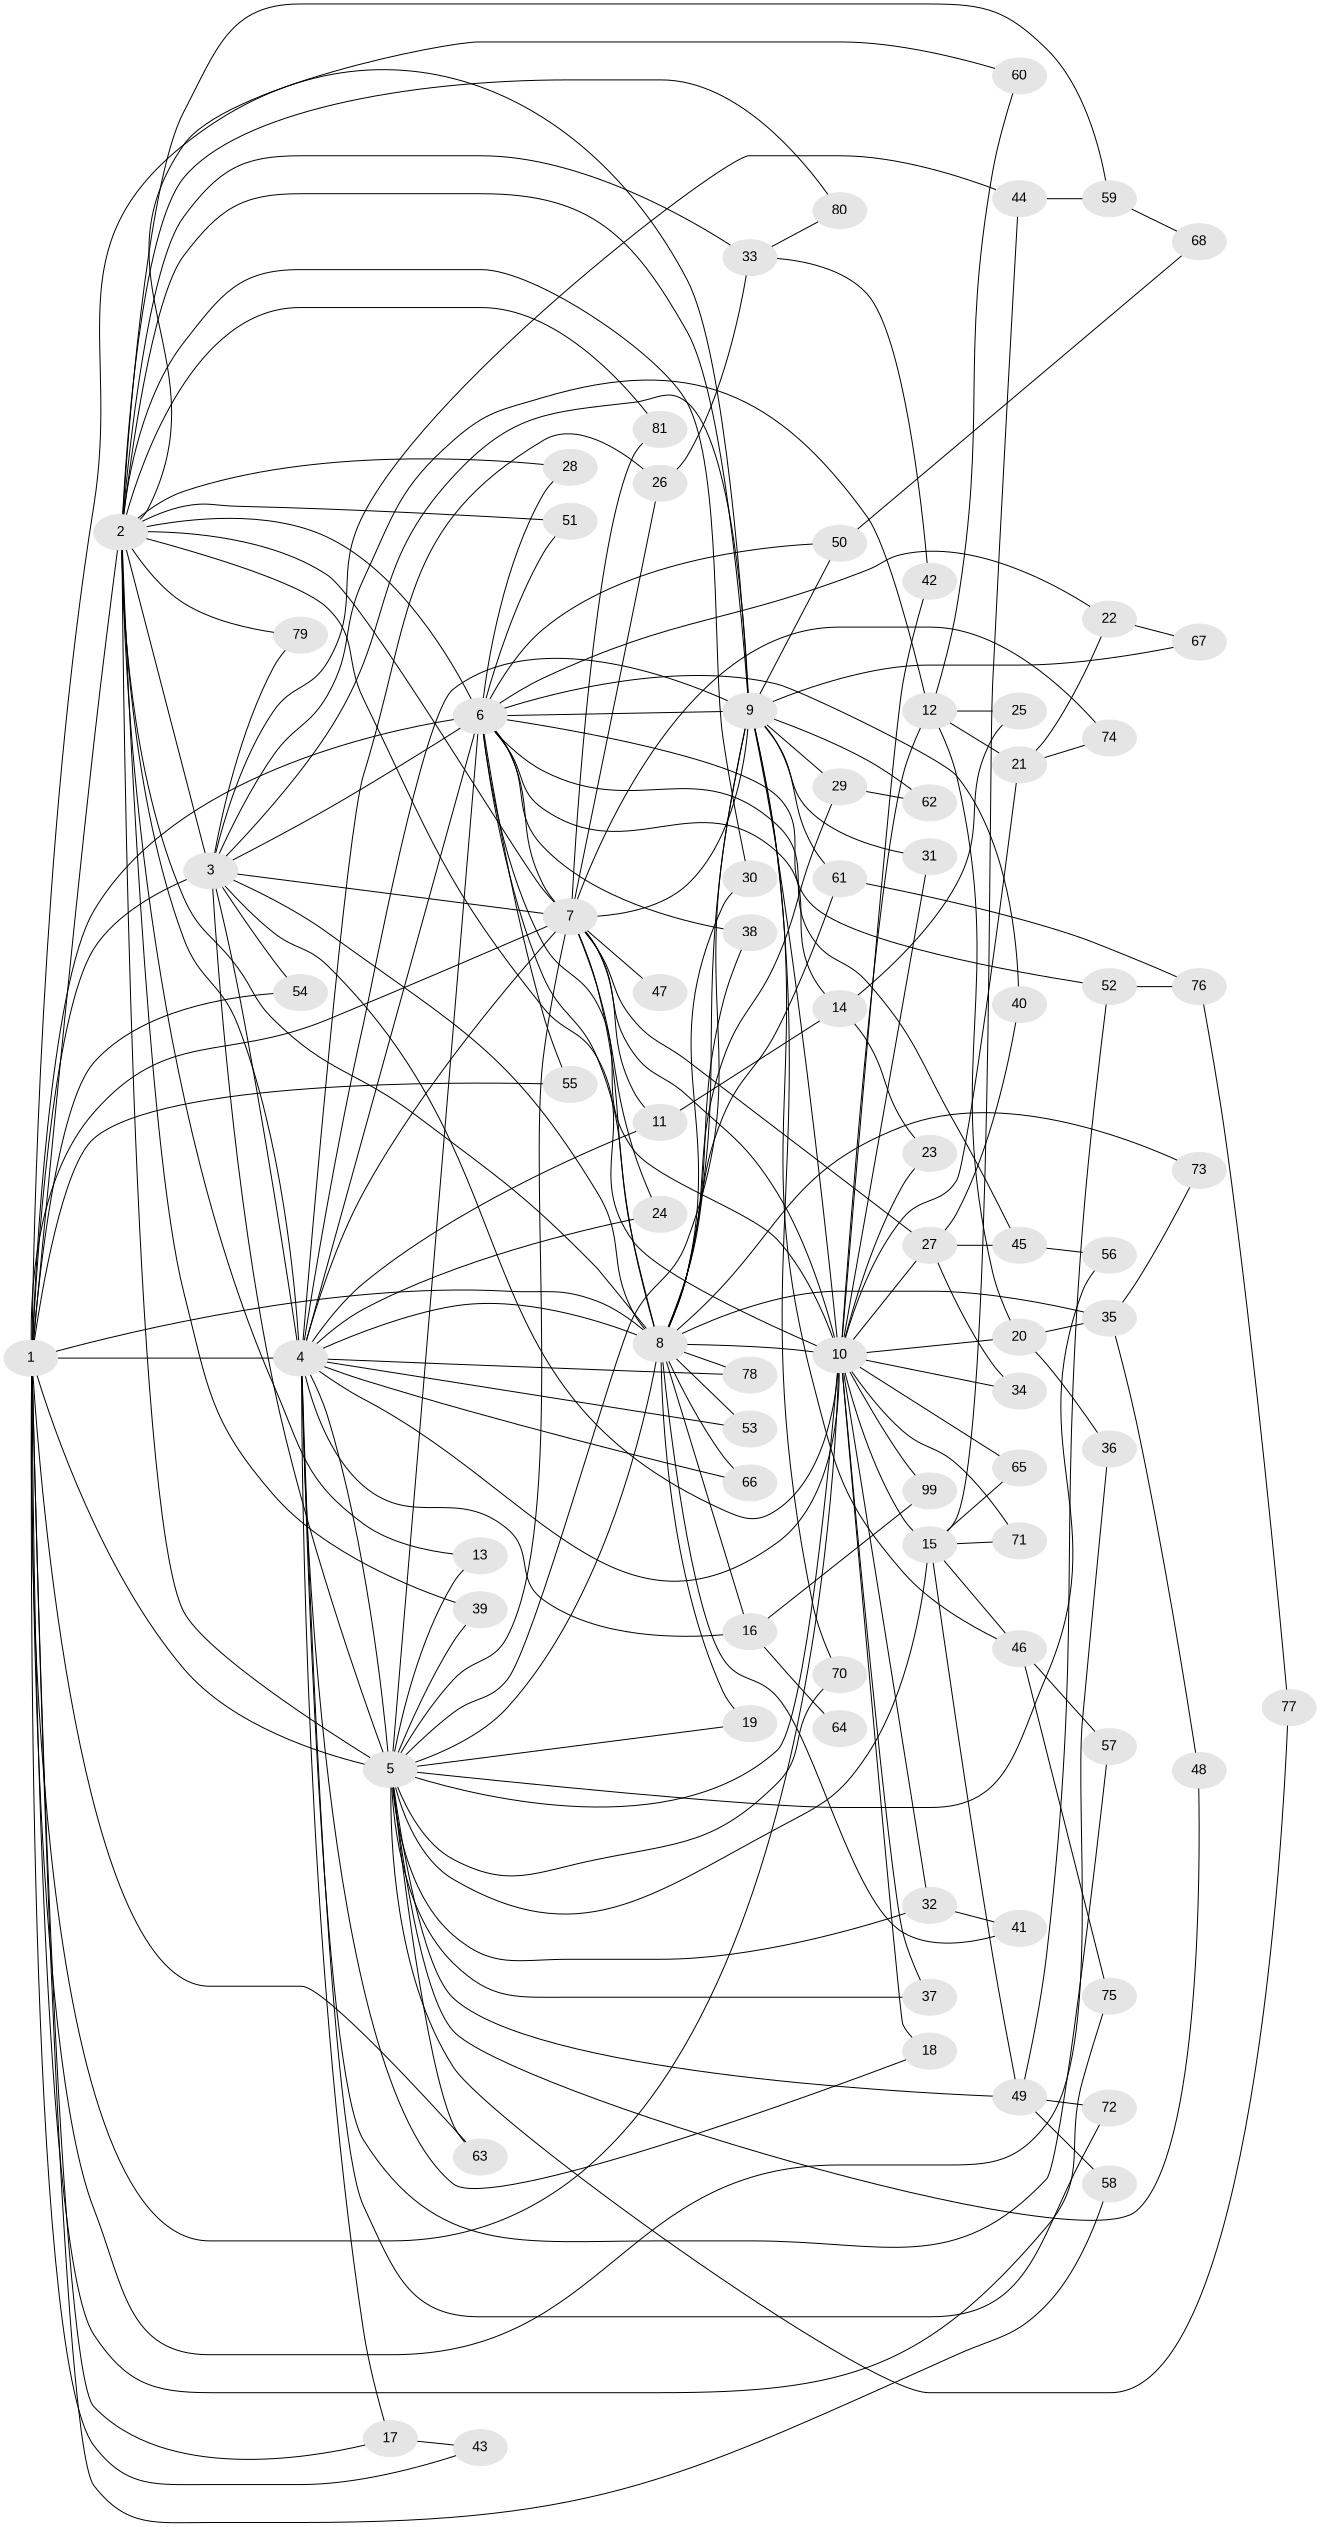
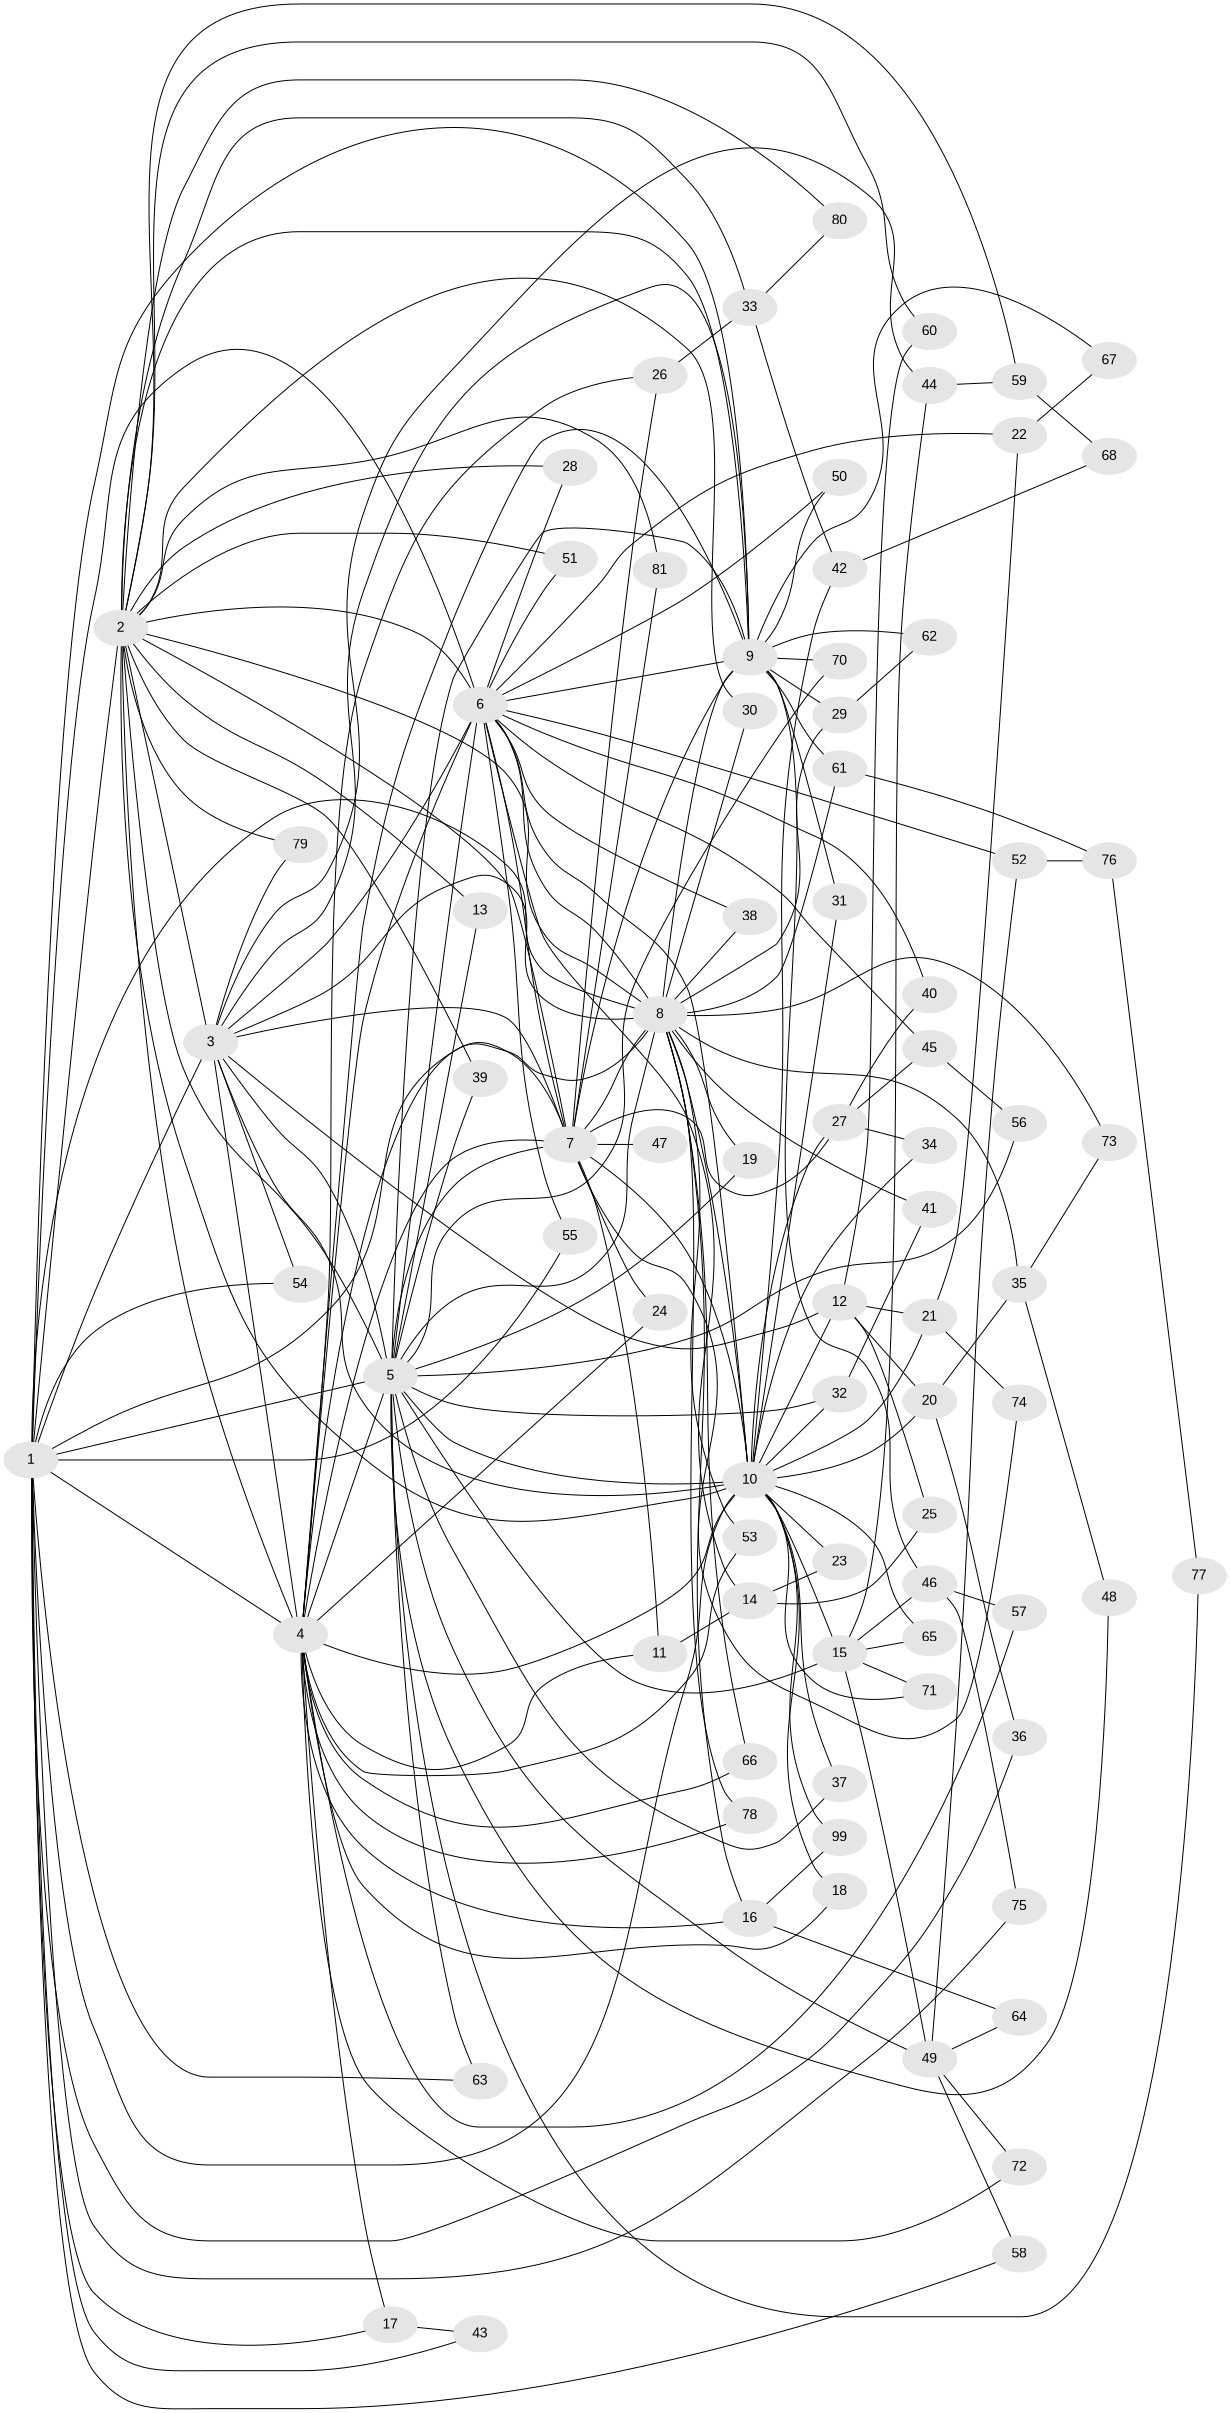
edge "68" -- "50": now "68" -- "42"
edge "9" -- "10": removed
edge "64" -- "49": added
